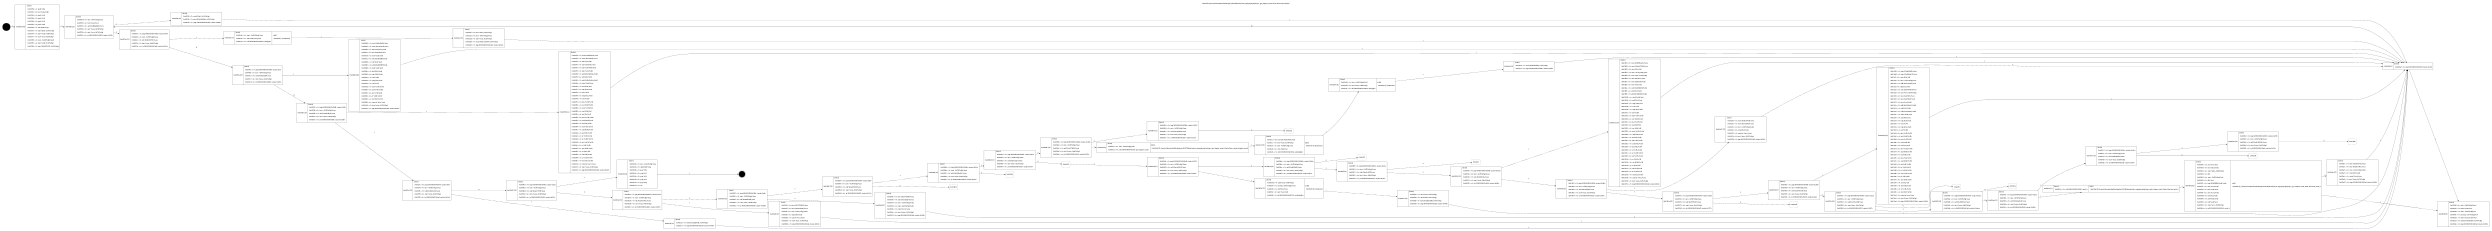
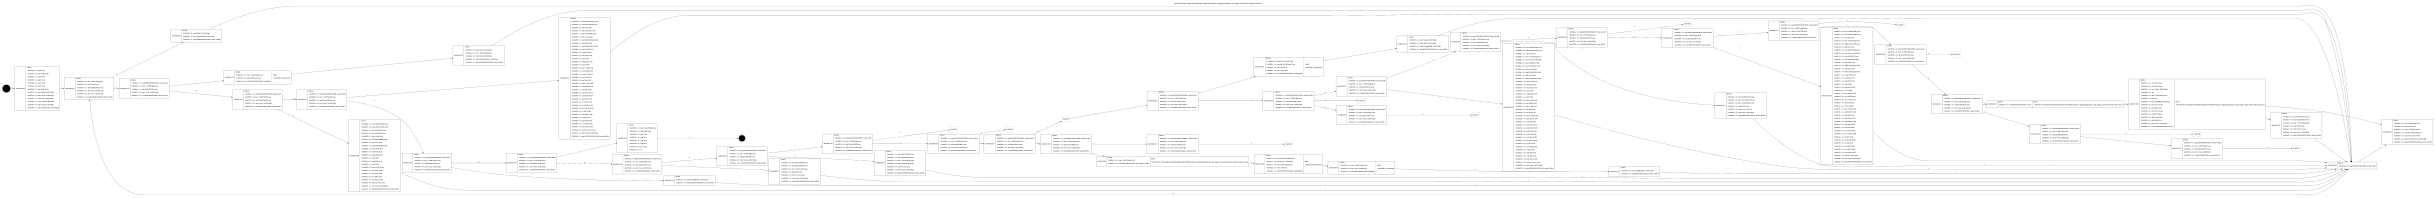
edge "0x4018ff [25]" -> "0x401918 [25]": now "0x4018e6 [25]" -> "0x401918 [25]"
